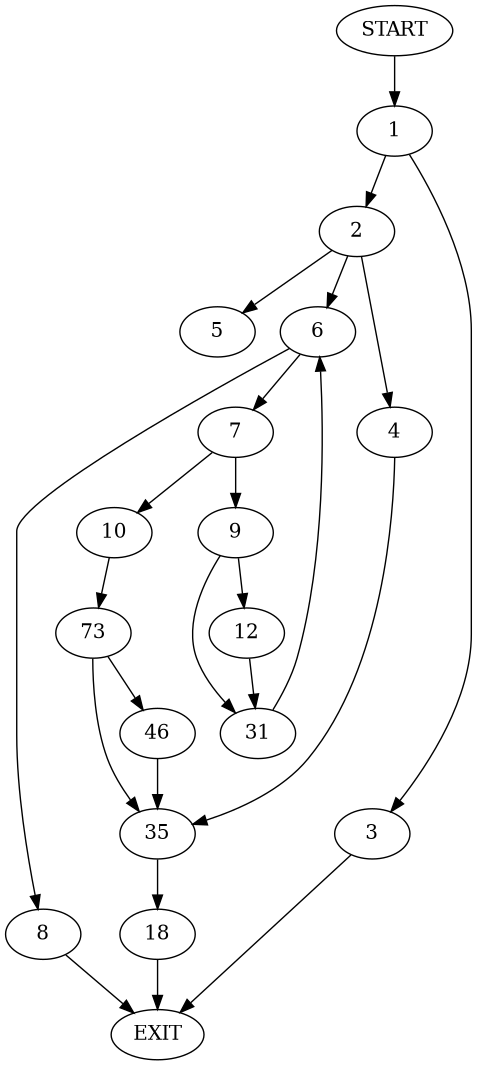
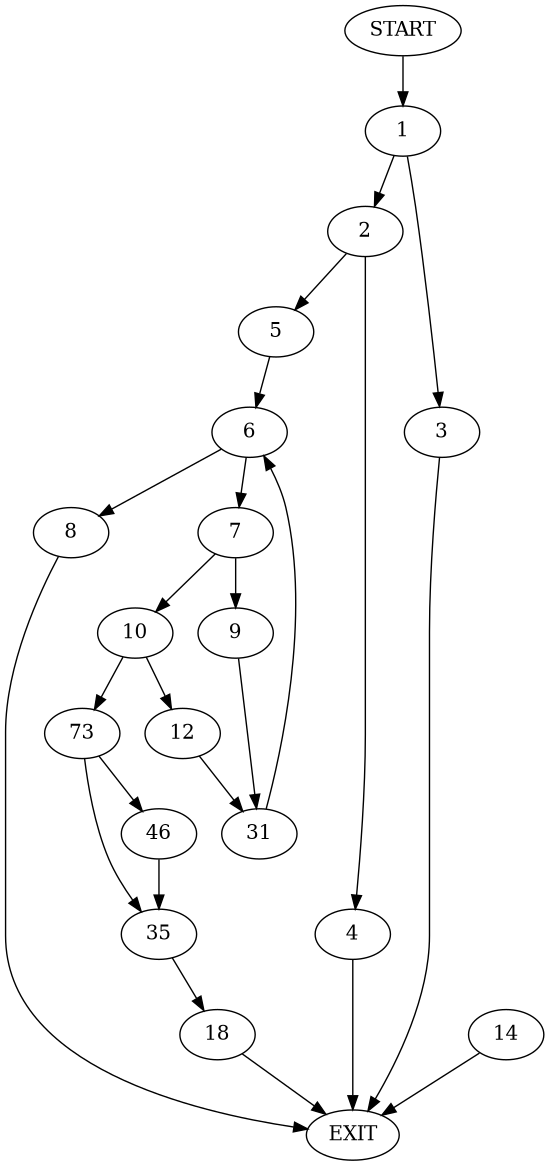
edge "2" -> "6": now "5" -> "6"
edge "9" -> "12": now "10" -> "12"
edge "4" -> "35": now "4" -> "EXIT"
node "14": added
